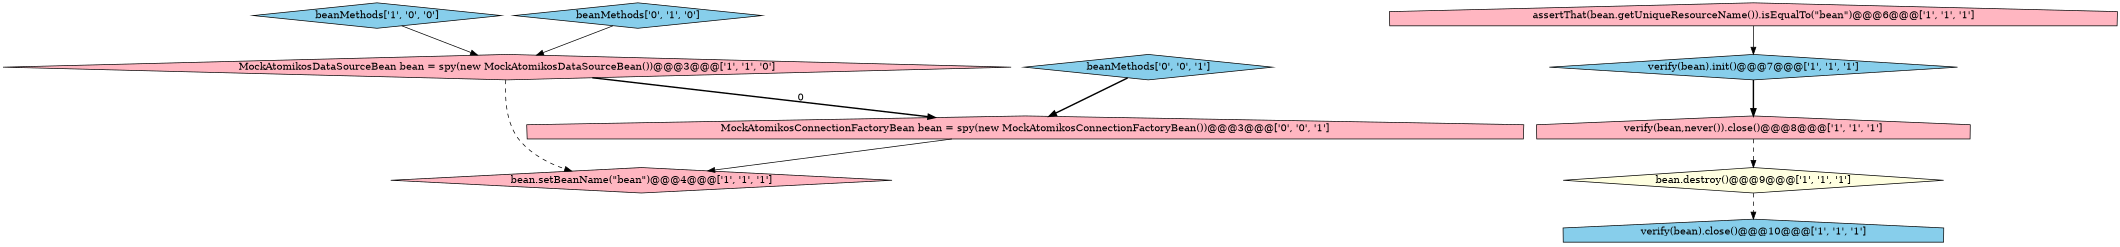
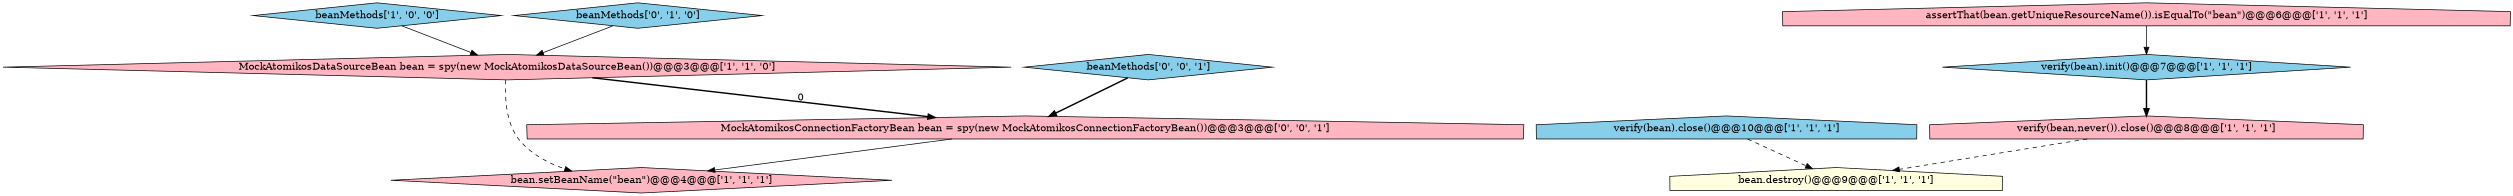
node "bean.destroy()@@@9@@@['1', '1', '1']": shape diamond -> house
edge "bean.destroy()@@@9@@@['1', '1', '1']" -> "verify(bean).close()@@@10@@@['1', '1', '1']": reversed
